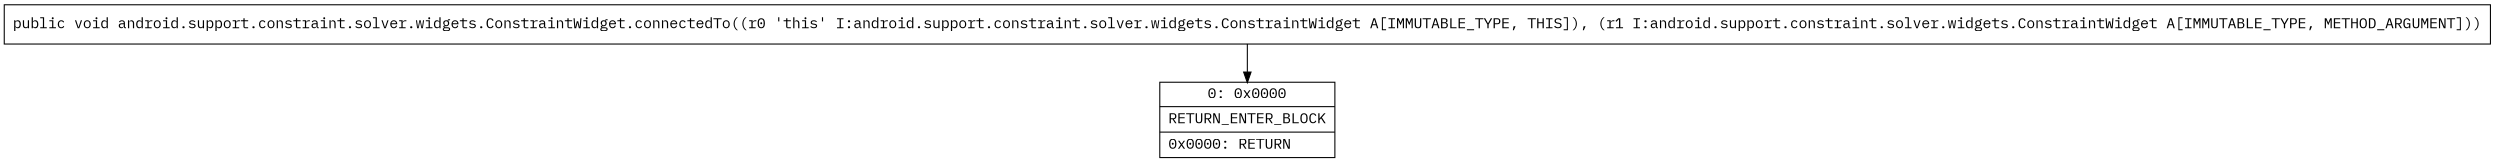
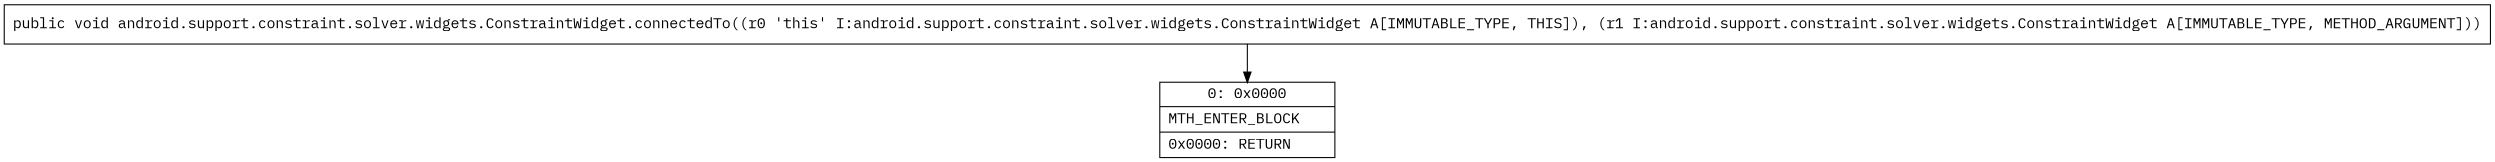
node "0: 0x0000": text "RETURN_ENTER_BLOCK" -> "MTH_ENTER_BLOCK"
